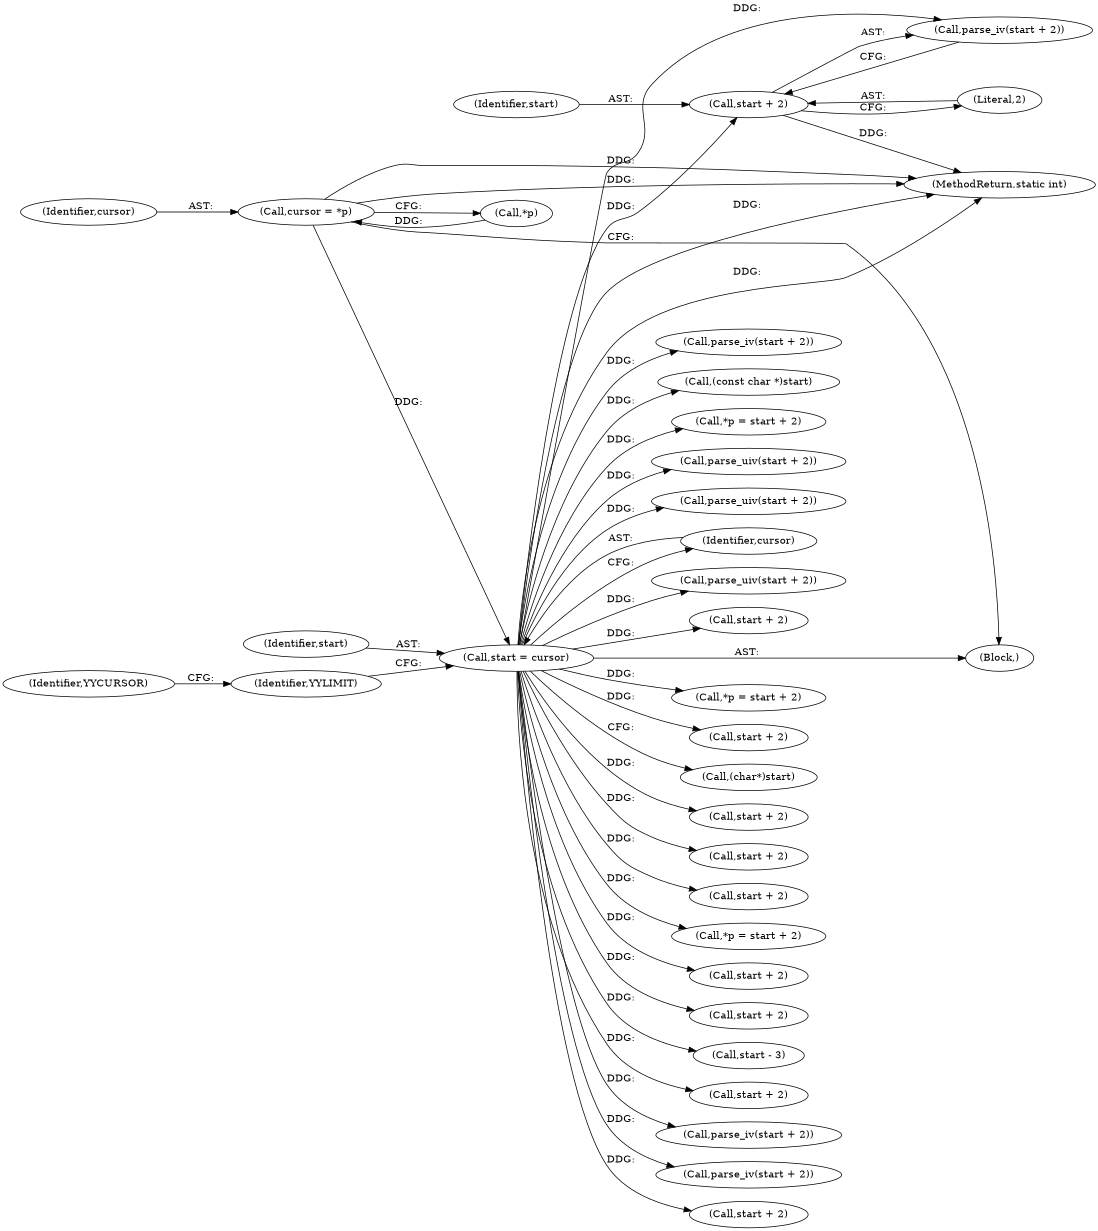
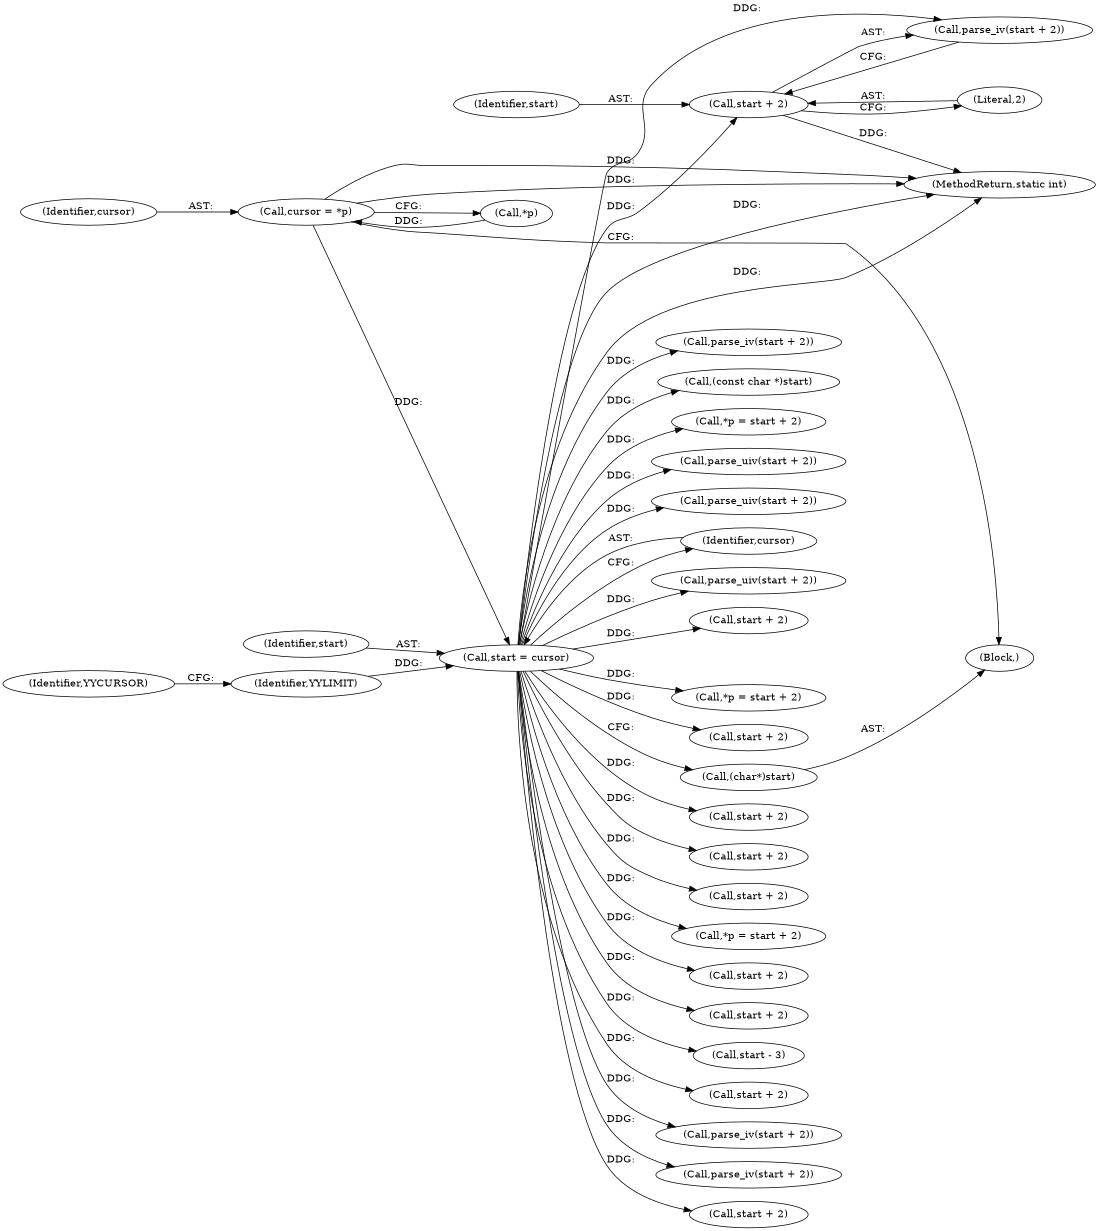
edge "(Call,start = cursor)" -> "(Block,)": now "(Call,(char*)start)" -> "(Block,)"
edge "(Identifier,YYLIMIT)" -> "(Call,start = cursor)": label "CFG: " -> "DDG: "
